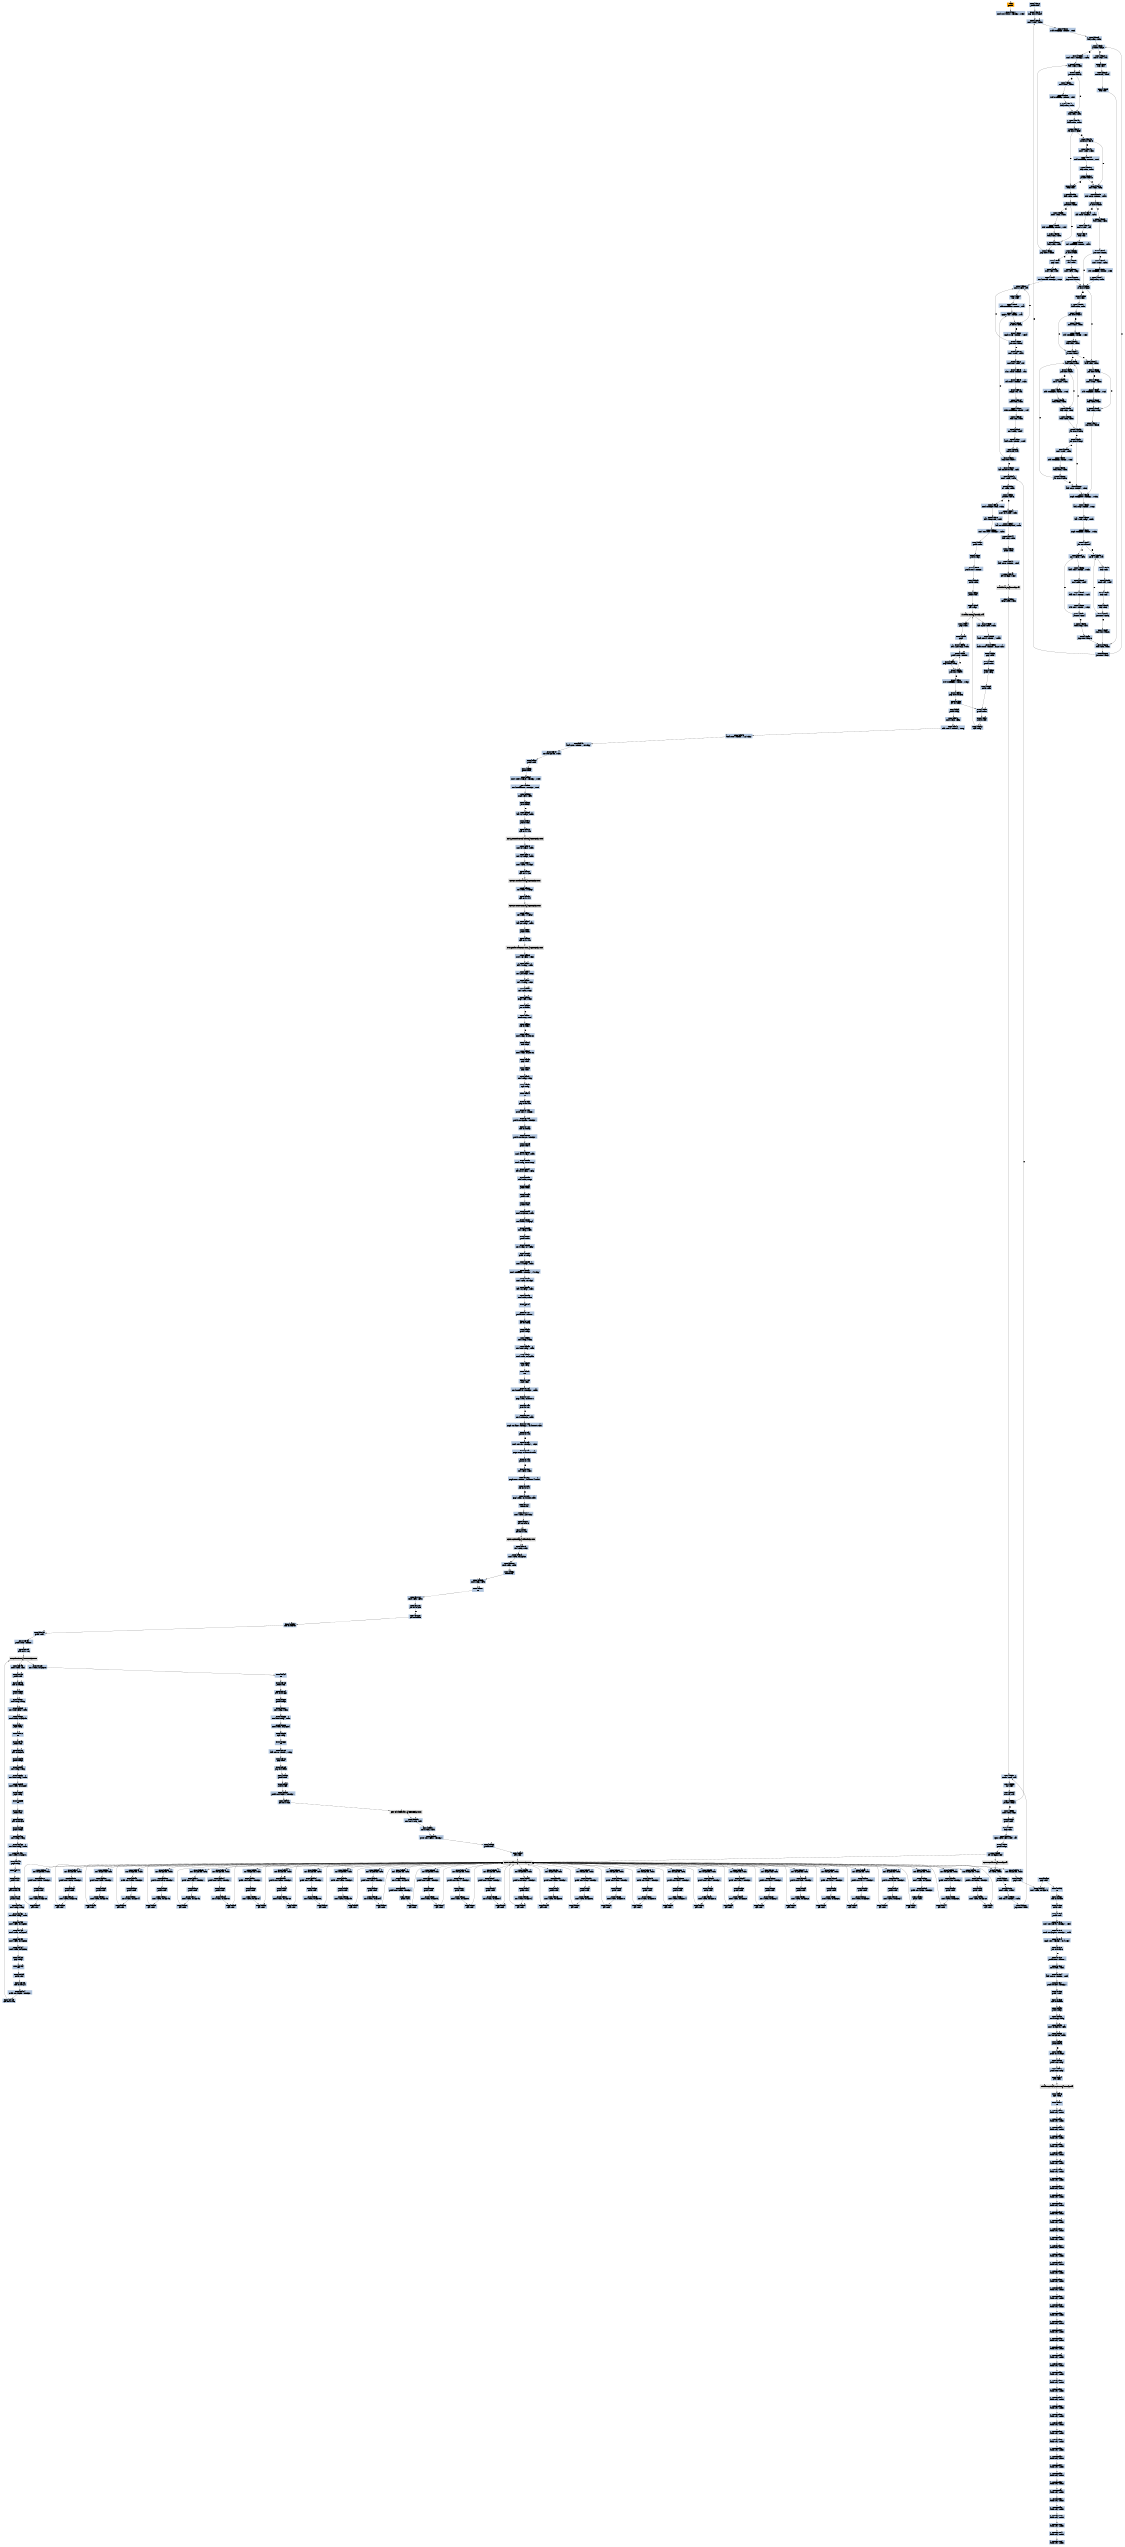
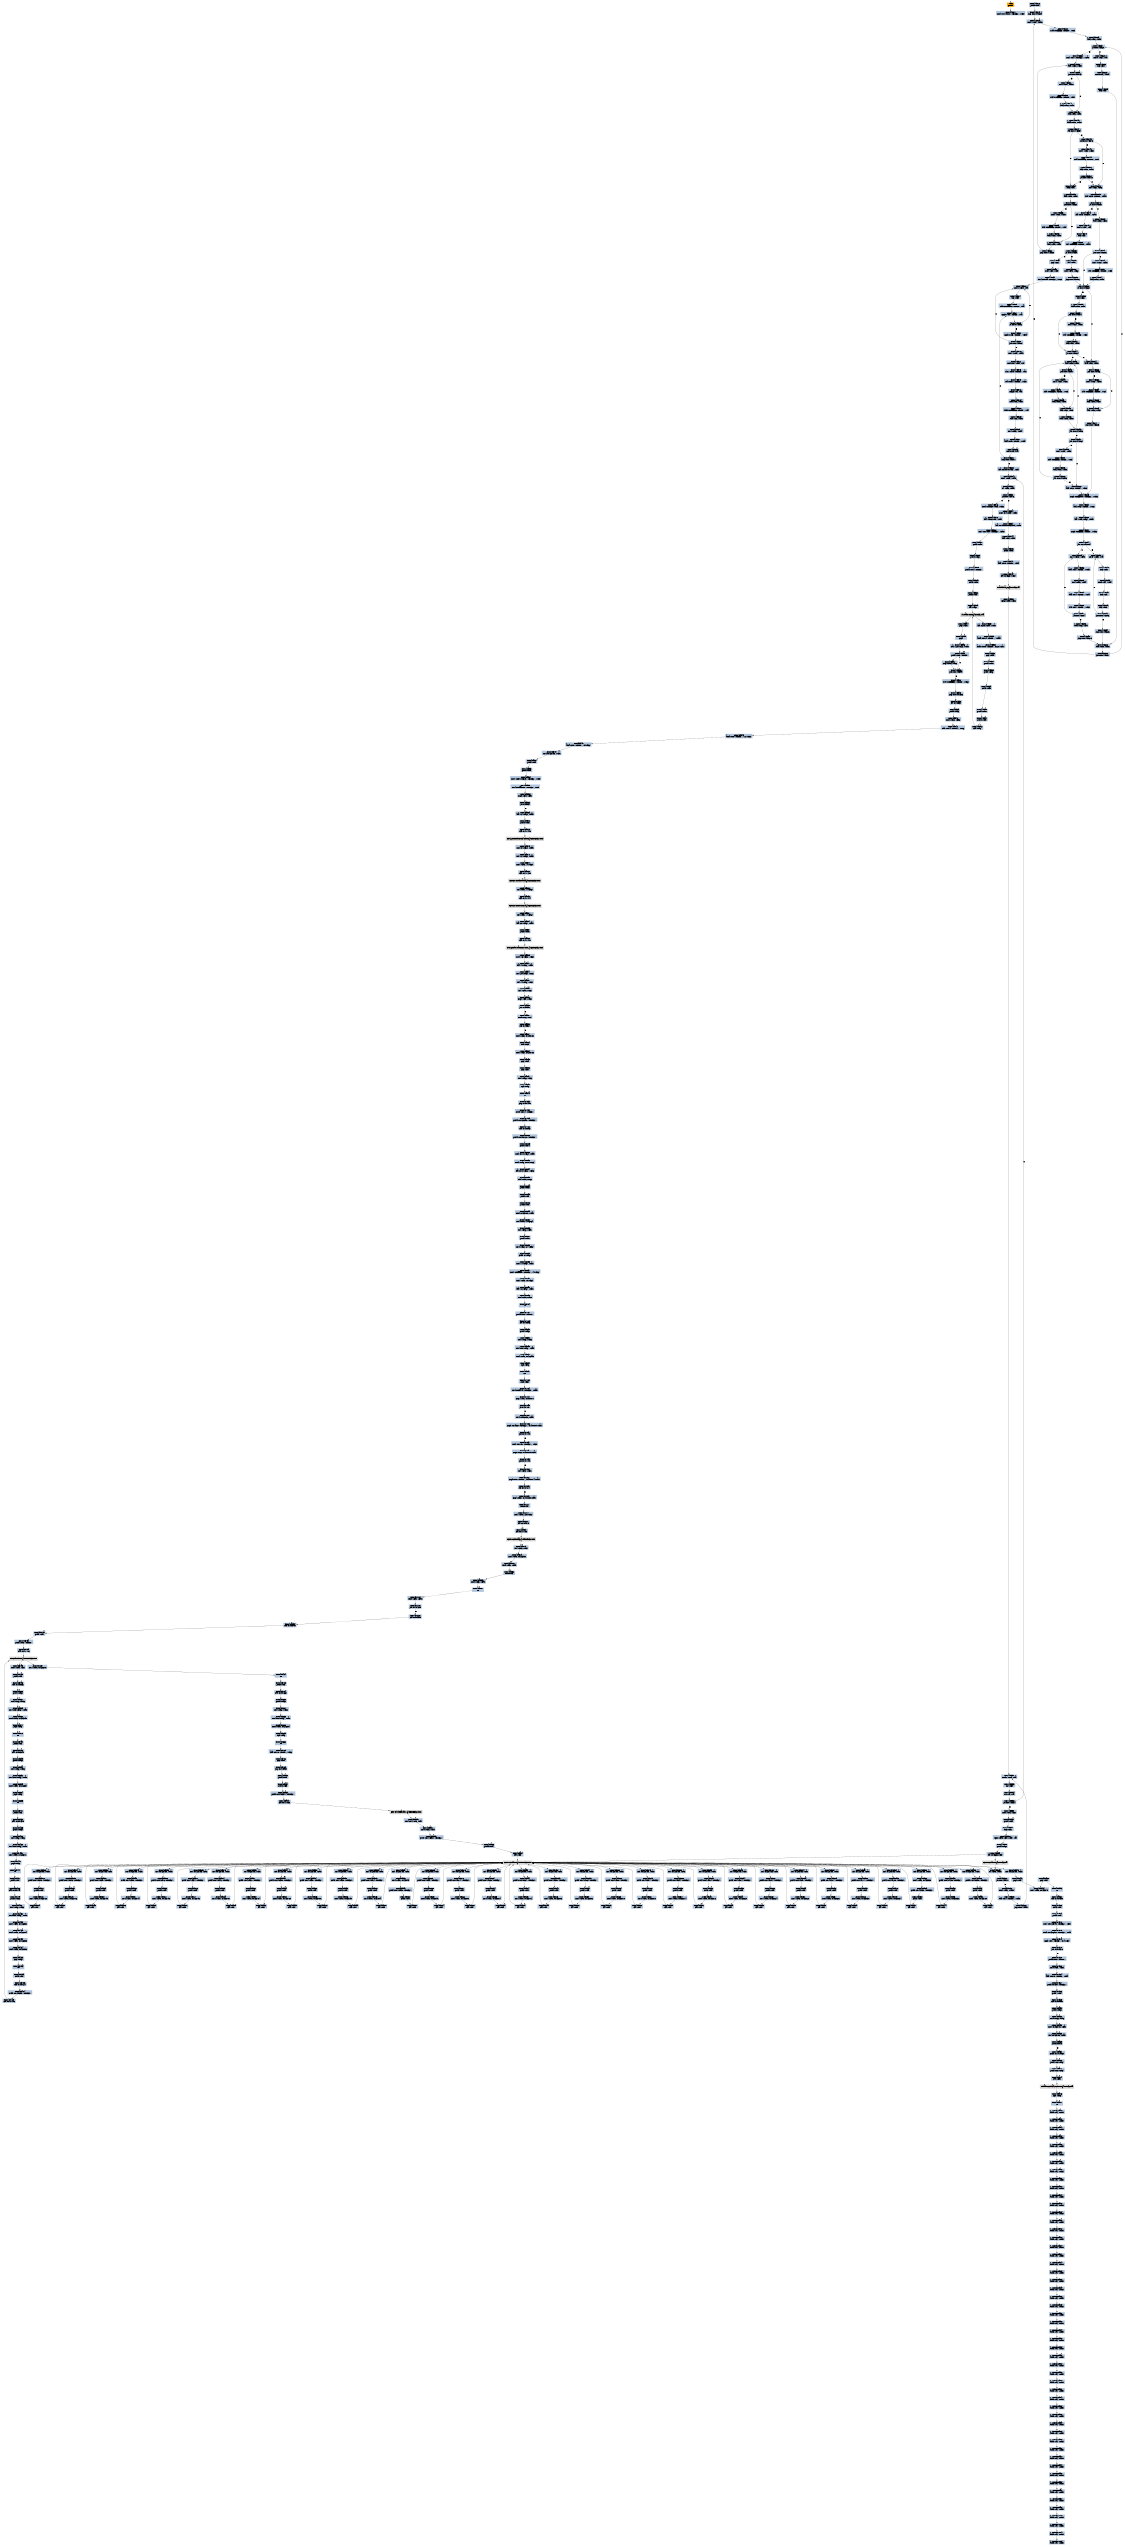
edge "0x00407336 call 0x40f93f" -> "0x004759a0 pushl %ebx": now "0x00407336 call 0x40f93f" -> "0x0040f93f pushl %ebp"
